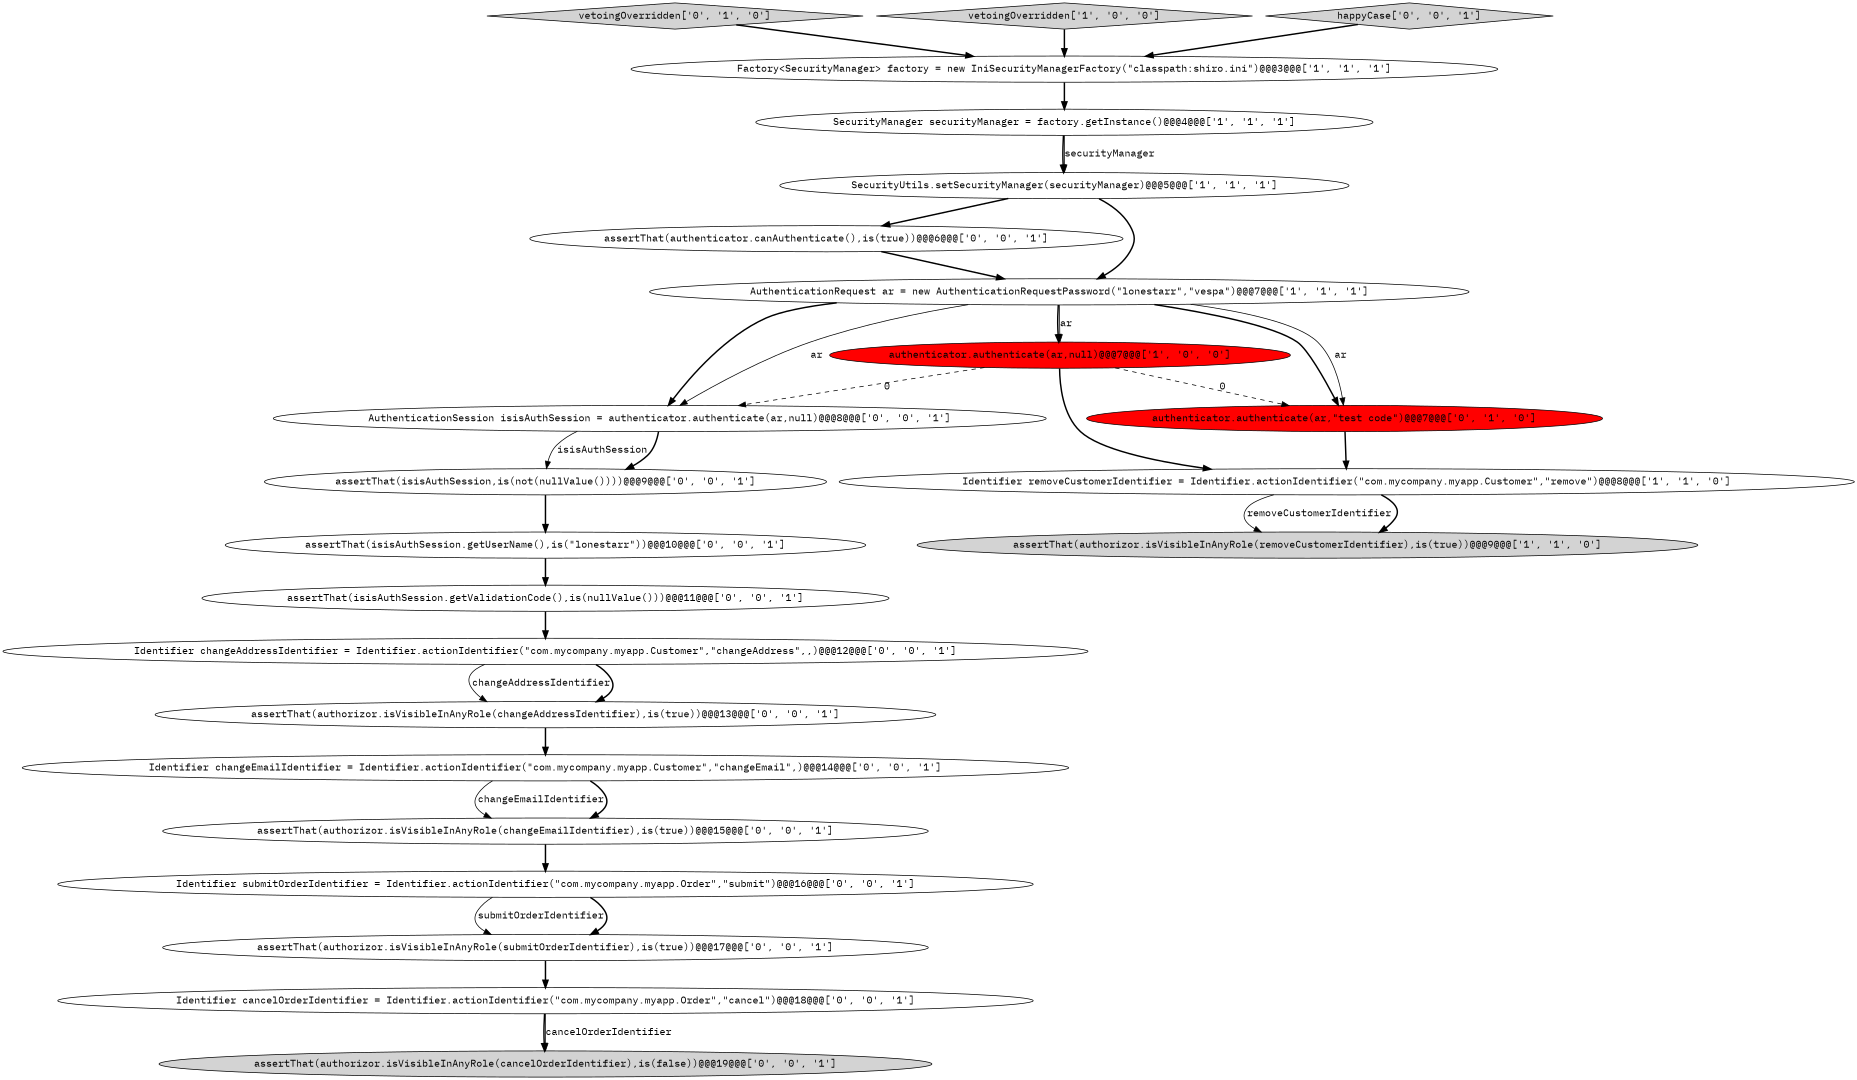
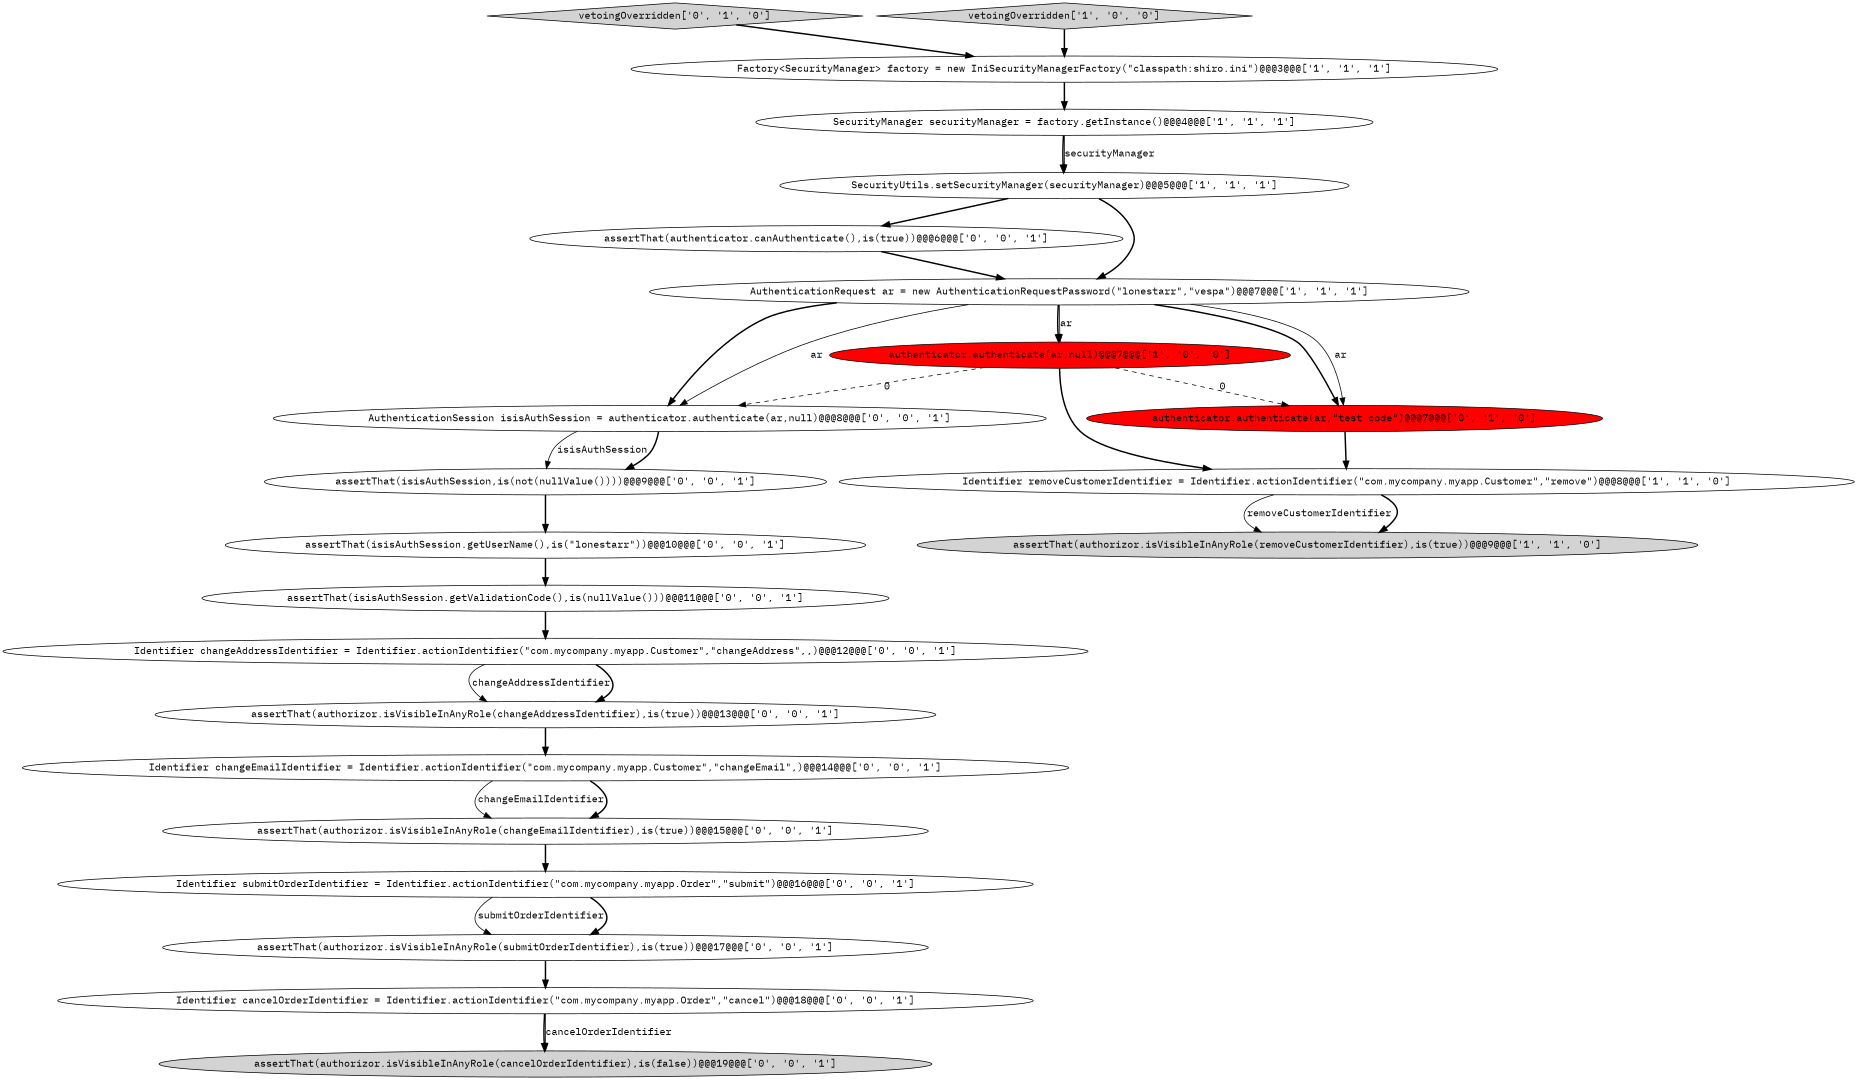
node "happyCase['0', '0', '1']": removed
